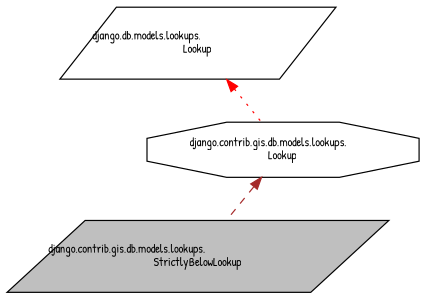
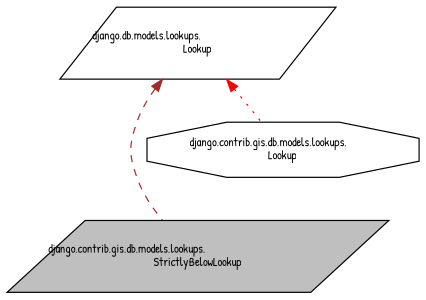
edge "django.contrib.gis.db.models.lookups. StrictlyBelowLookup" -> "django.contrib.gis.db.models.lookups. Lookup": now "django.contrib.gis.db.models.lookups. StrictlyBelowLookup" -> "django.db.models.lookups. Lookup"
